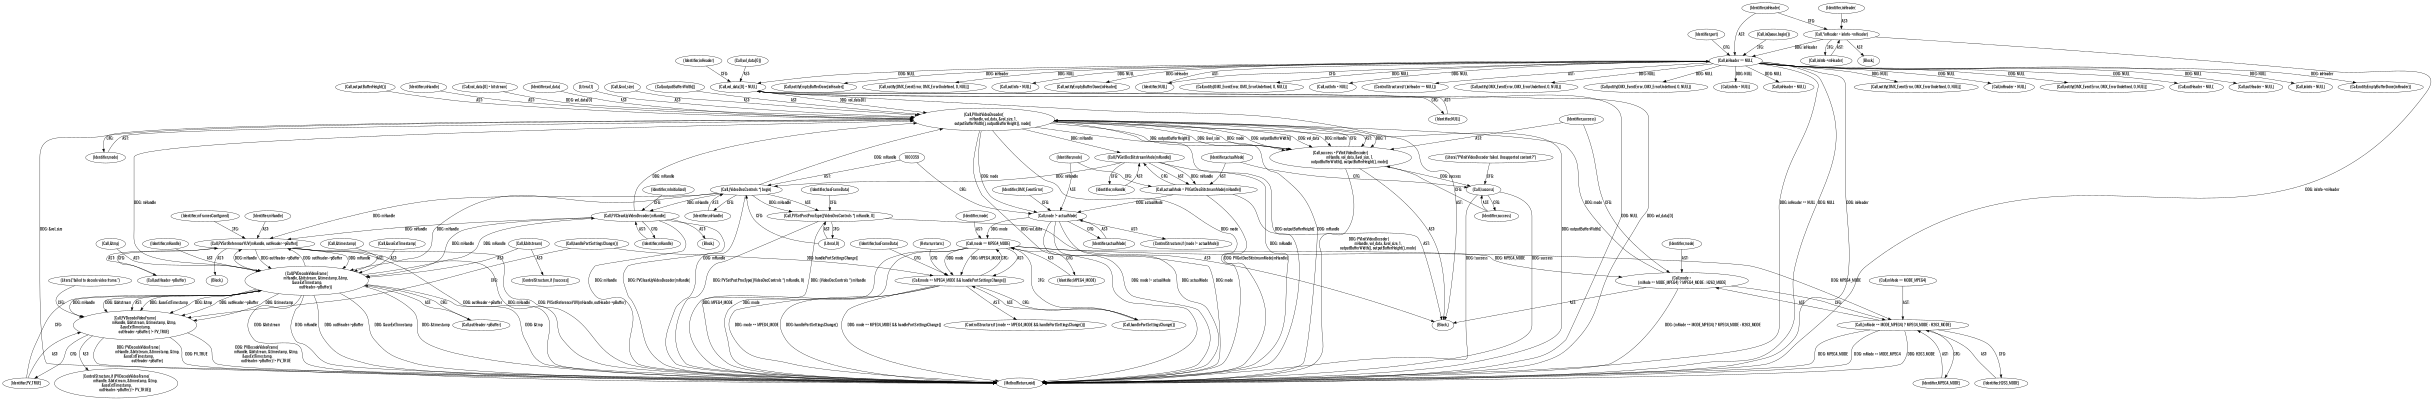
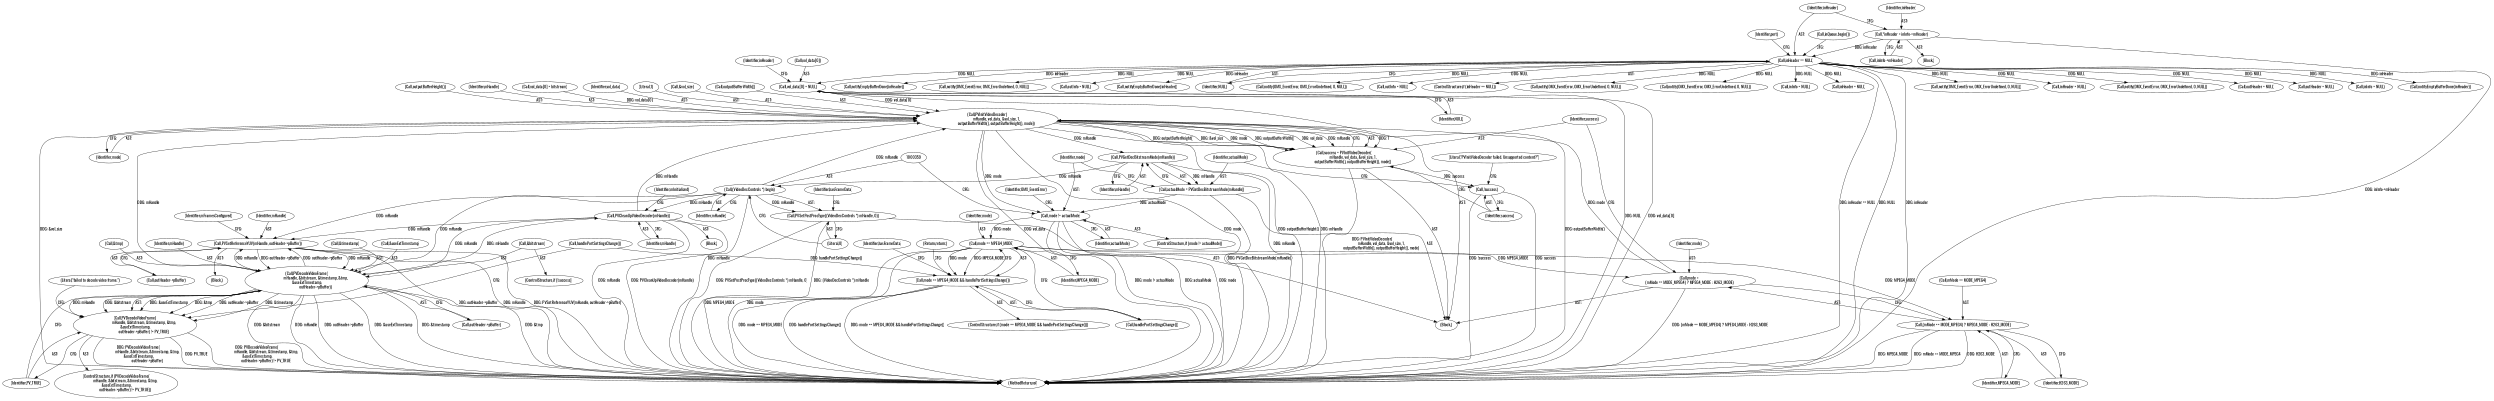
node "(MethodReturn,void)": label "(MethodReturn,void)" -> "(MethodReturn,vol)"
